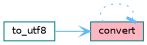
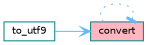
node "to_utf8": label "to_utf8" -> "to_utf9"
